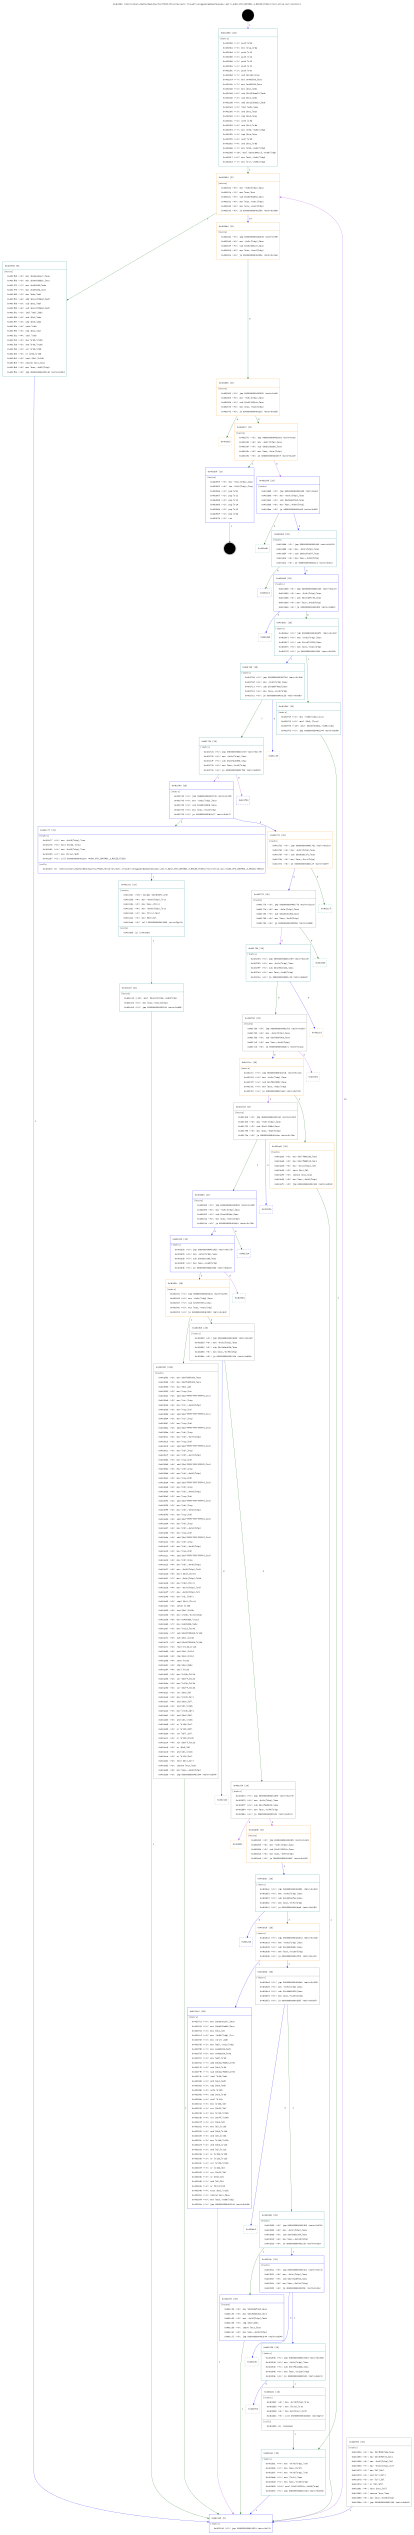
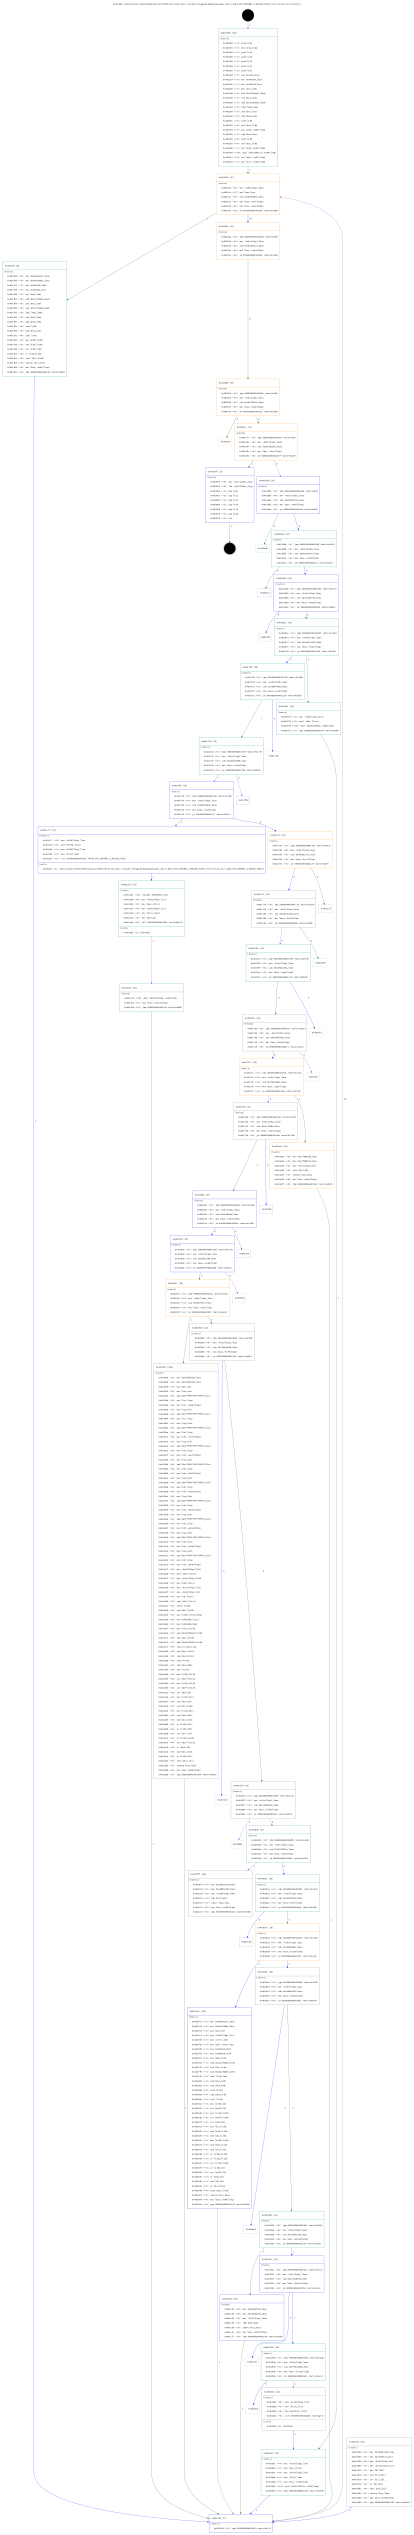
node "0x401890 [28]": color darkorange -> teal
node "0x401bff [30]": added
